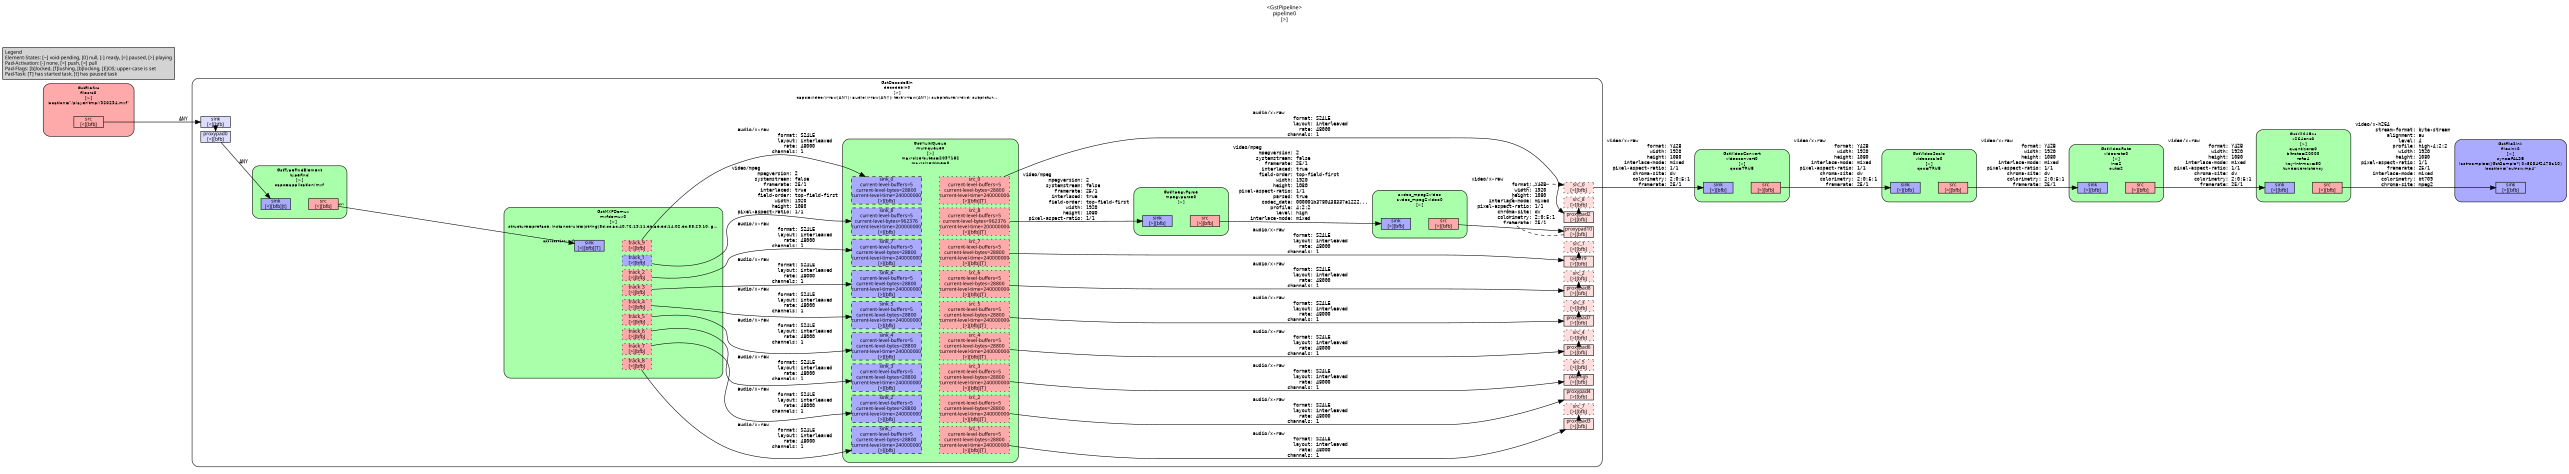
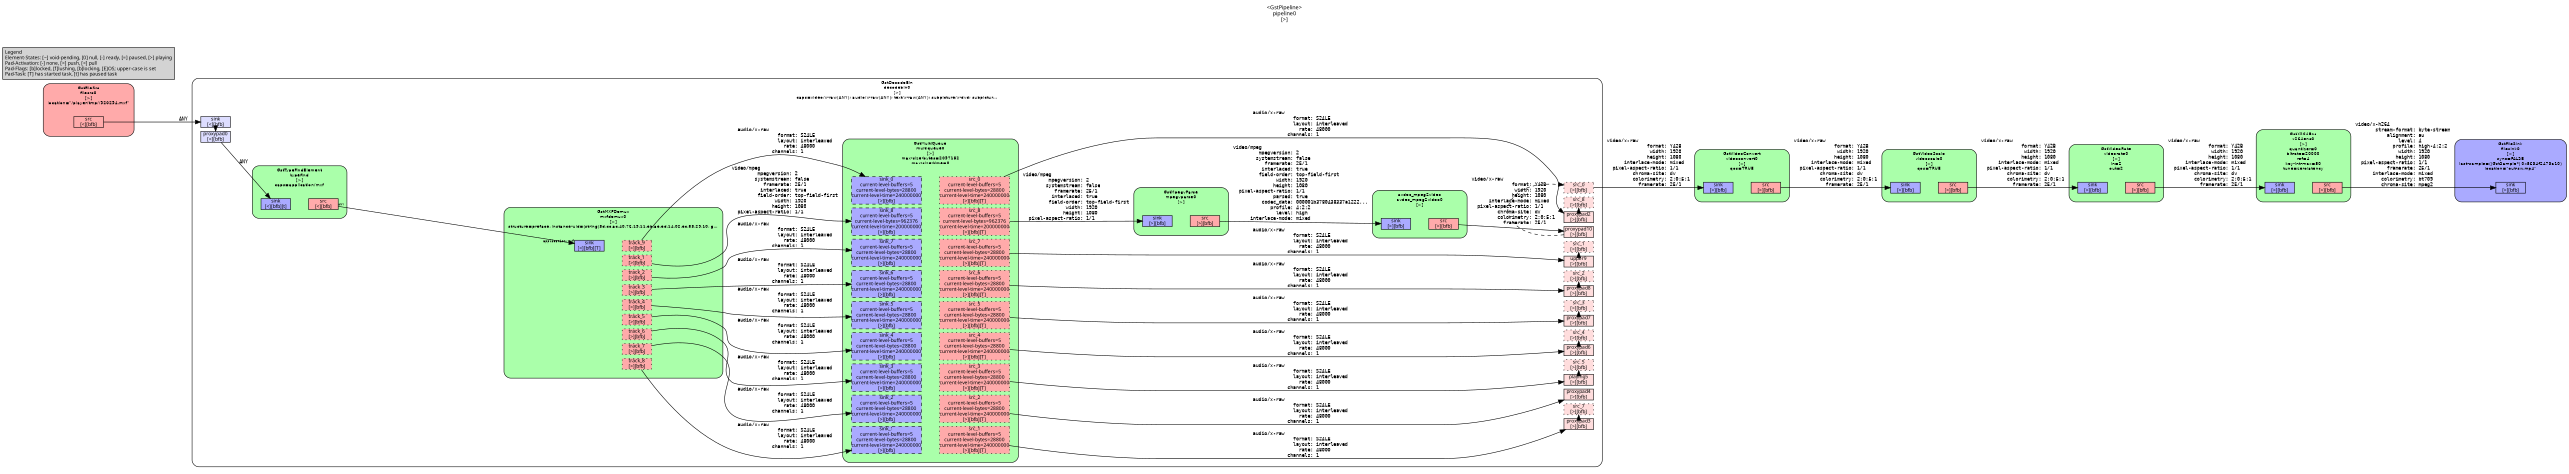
node "track_1 [>][bfb]": fillcolor #aaaaff -> #ffaaaa
